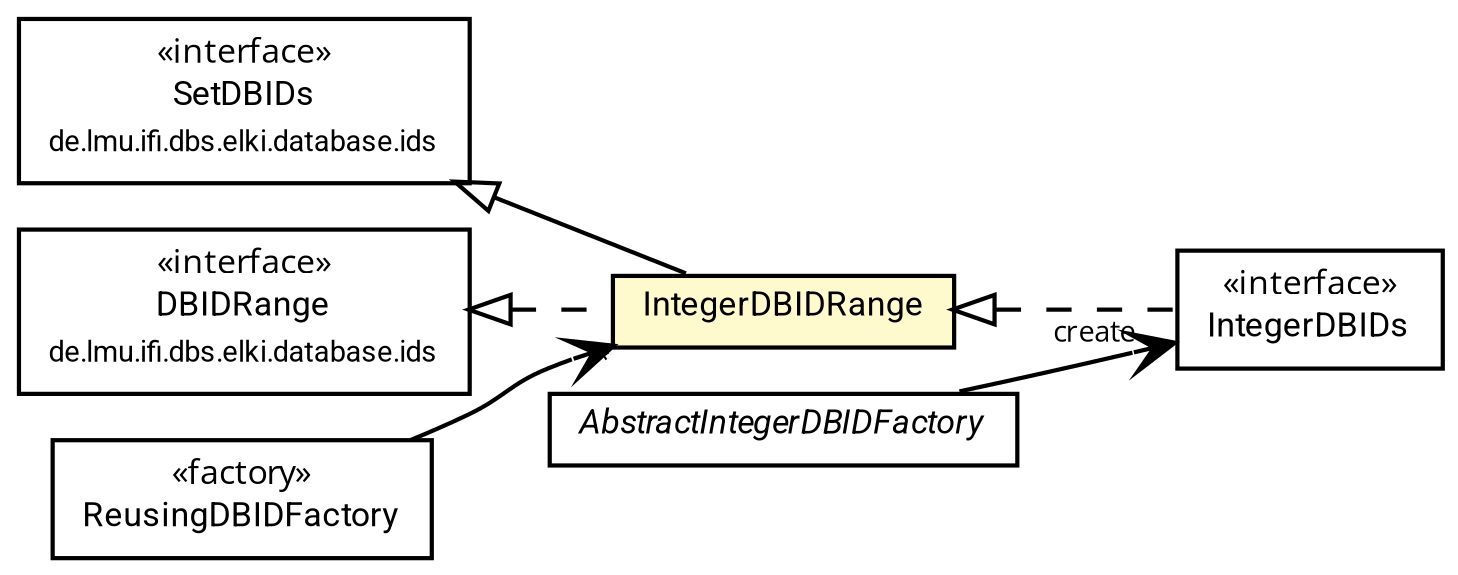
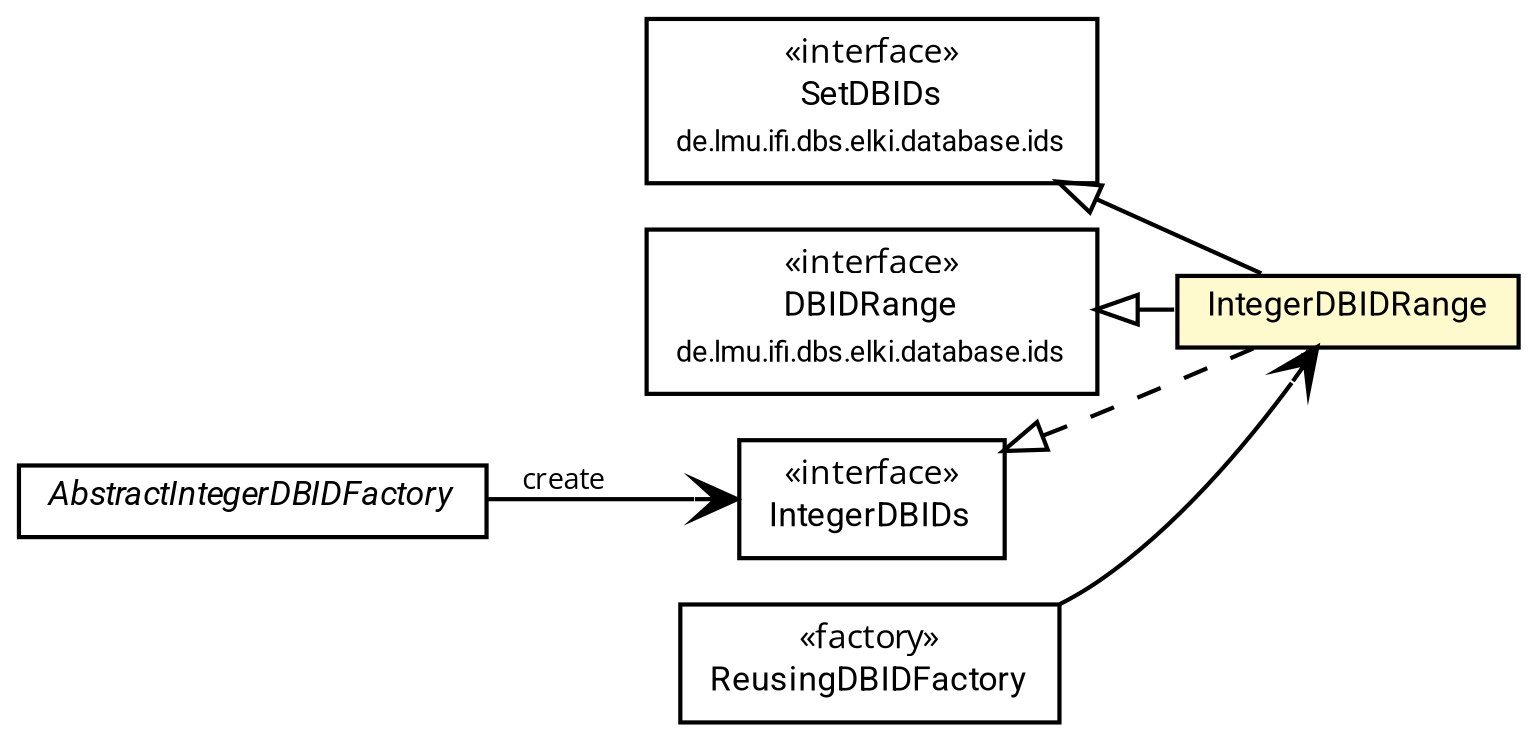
edge "IntegerDBIDRange" -> "DBIDRange": style dashed -> solid
edge "IntegerDBIDs" -> "IntegerDBIDRange": reversed
